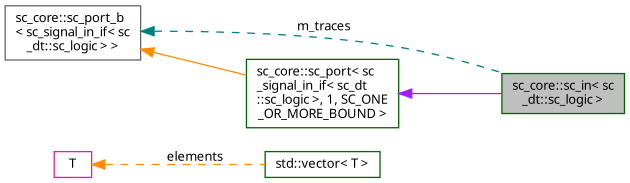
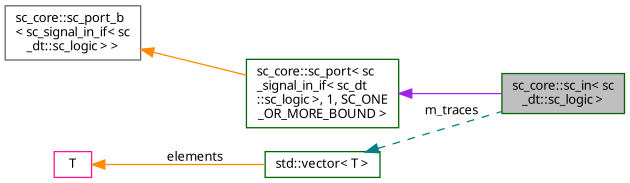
edge "sc_core::sc_in< sc _dt::sc_logic >" -> "sc_core::sc_port_b < sc_signal_in_if< sc _dt::sc_logic > >": now "sc_core::sc_in< sc _dt::sc_logic >" -> "std::vector< T >"
edge "std::vector< T >" -> "T": style dashed -> solid
